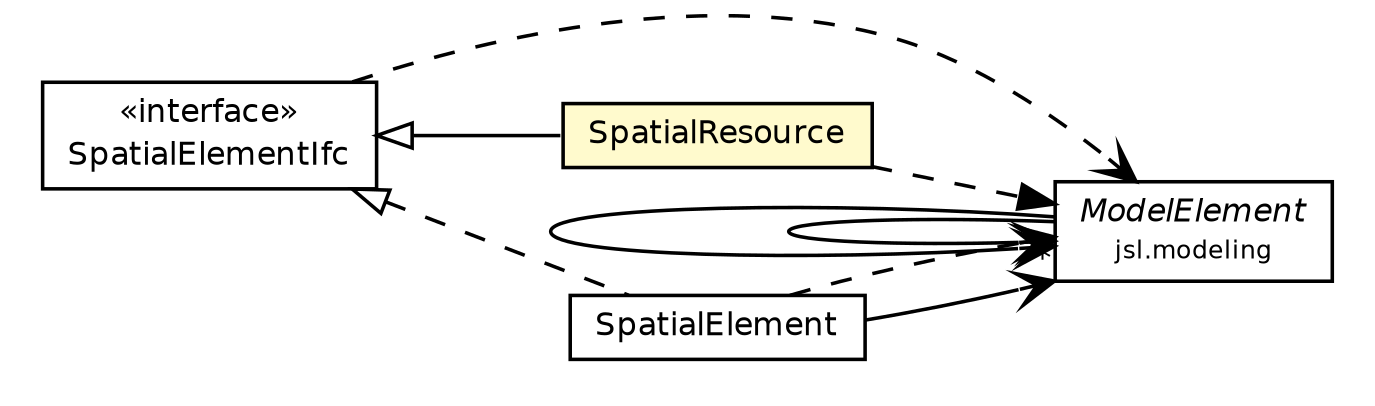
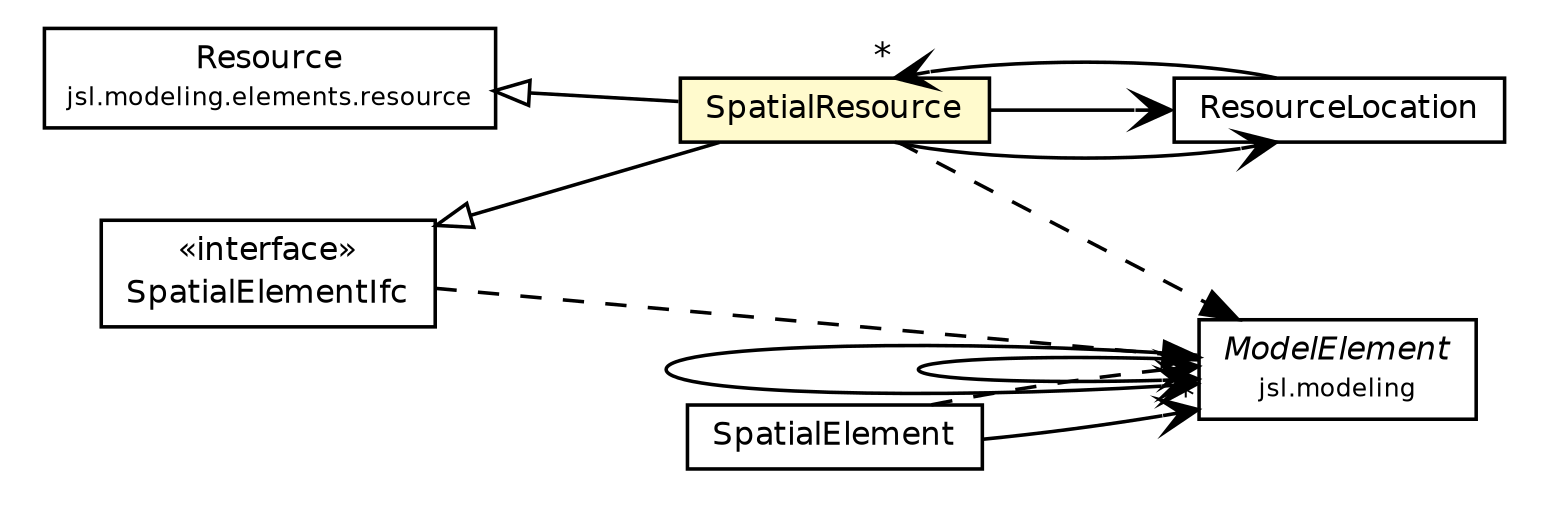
edge "SpatialElementIfc" -> "ModelElement": arrowhead open -> normal
node "Resource": added
node "ResourceLocation": added
edge "SpatialElement" -> "SpatialElementIfc": removed
